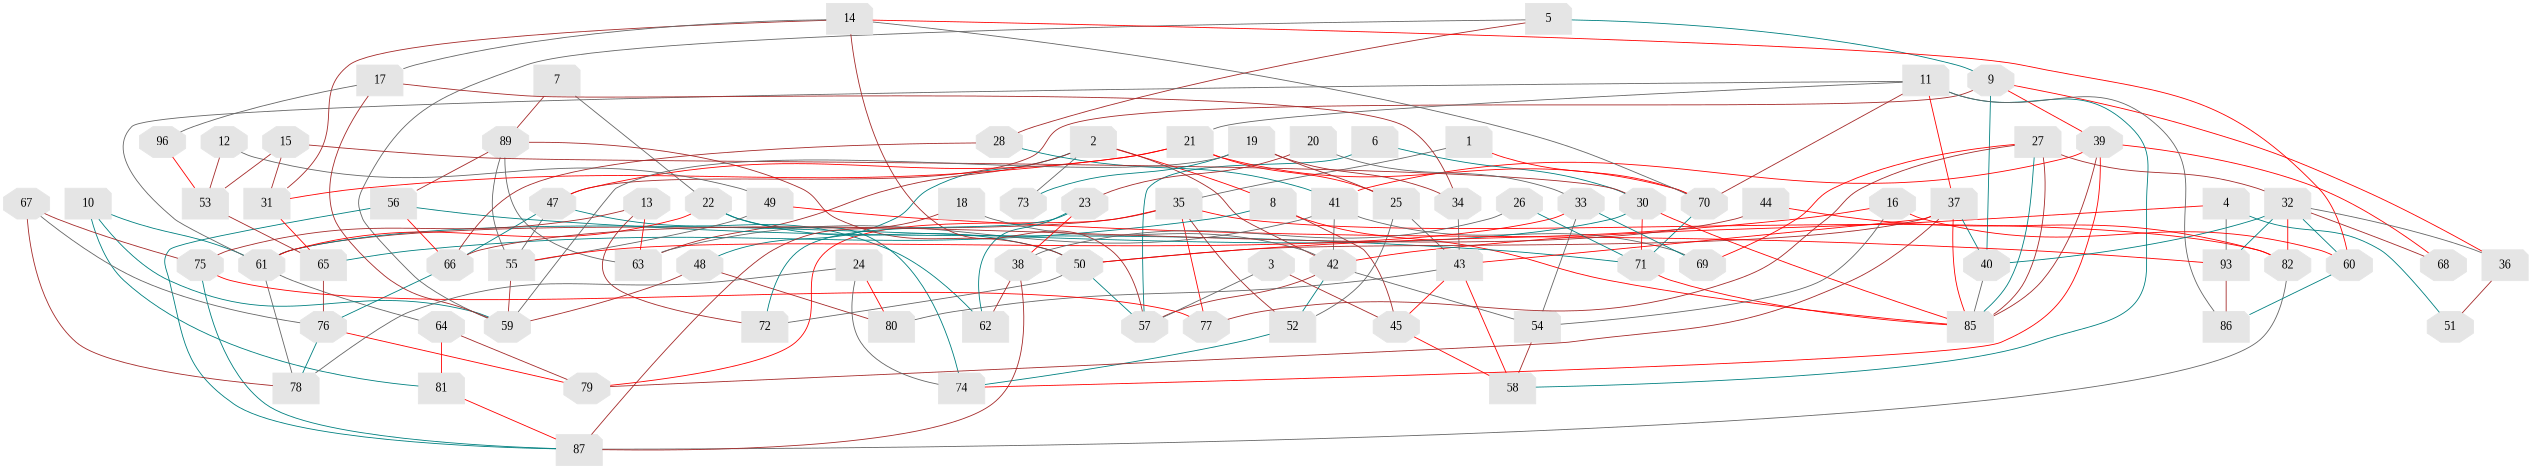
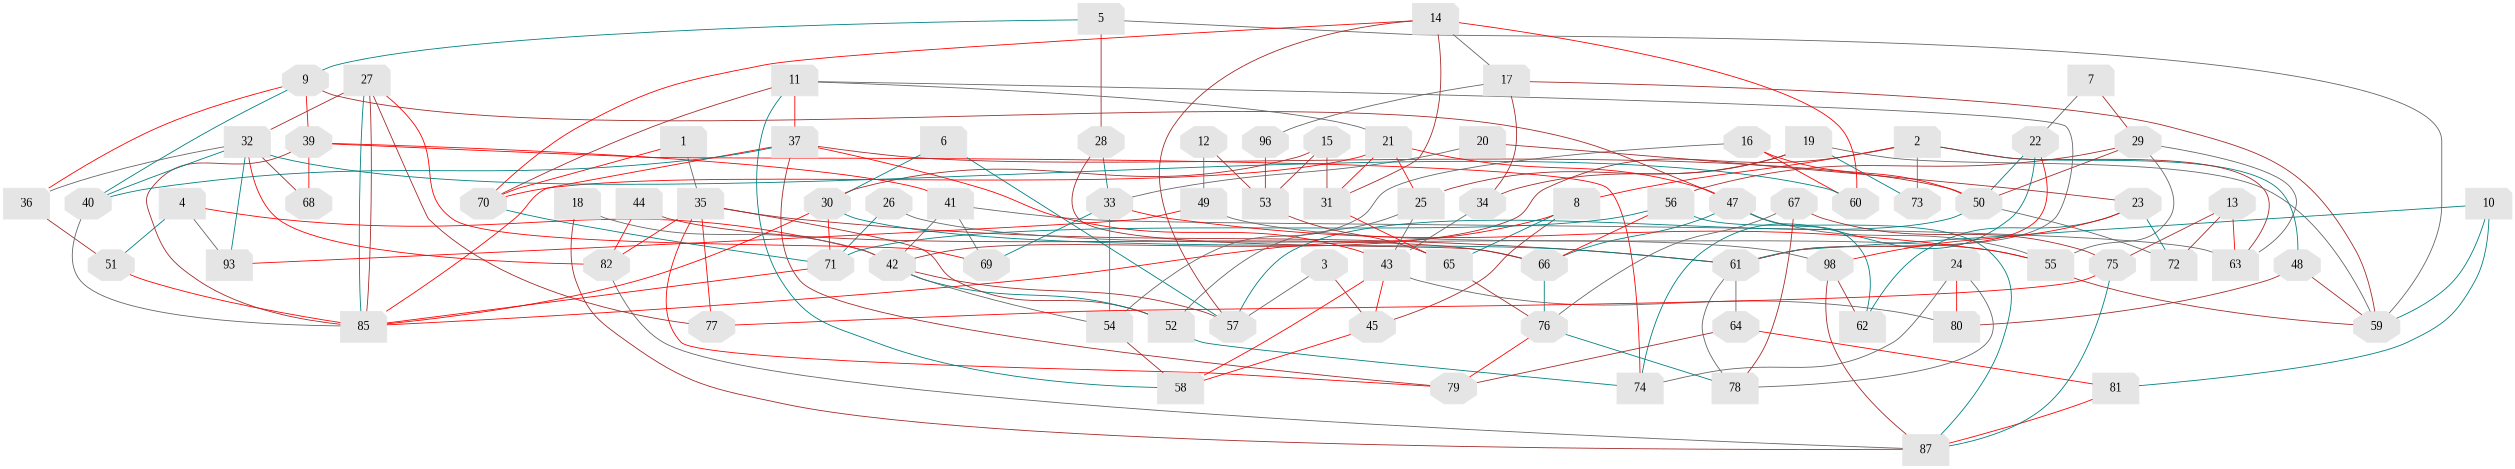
edge "14" -- "70": color gray40 -> red
node "89": label "89" -> "29"
edge "28" -- "41": now "28" -- "33"
node "38": label "38" -> "98"
edge "51" -- "85": added
node "86": removed
